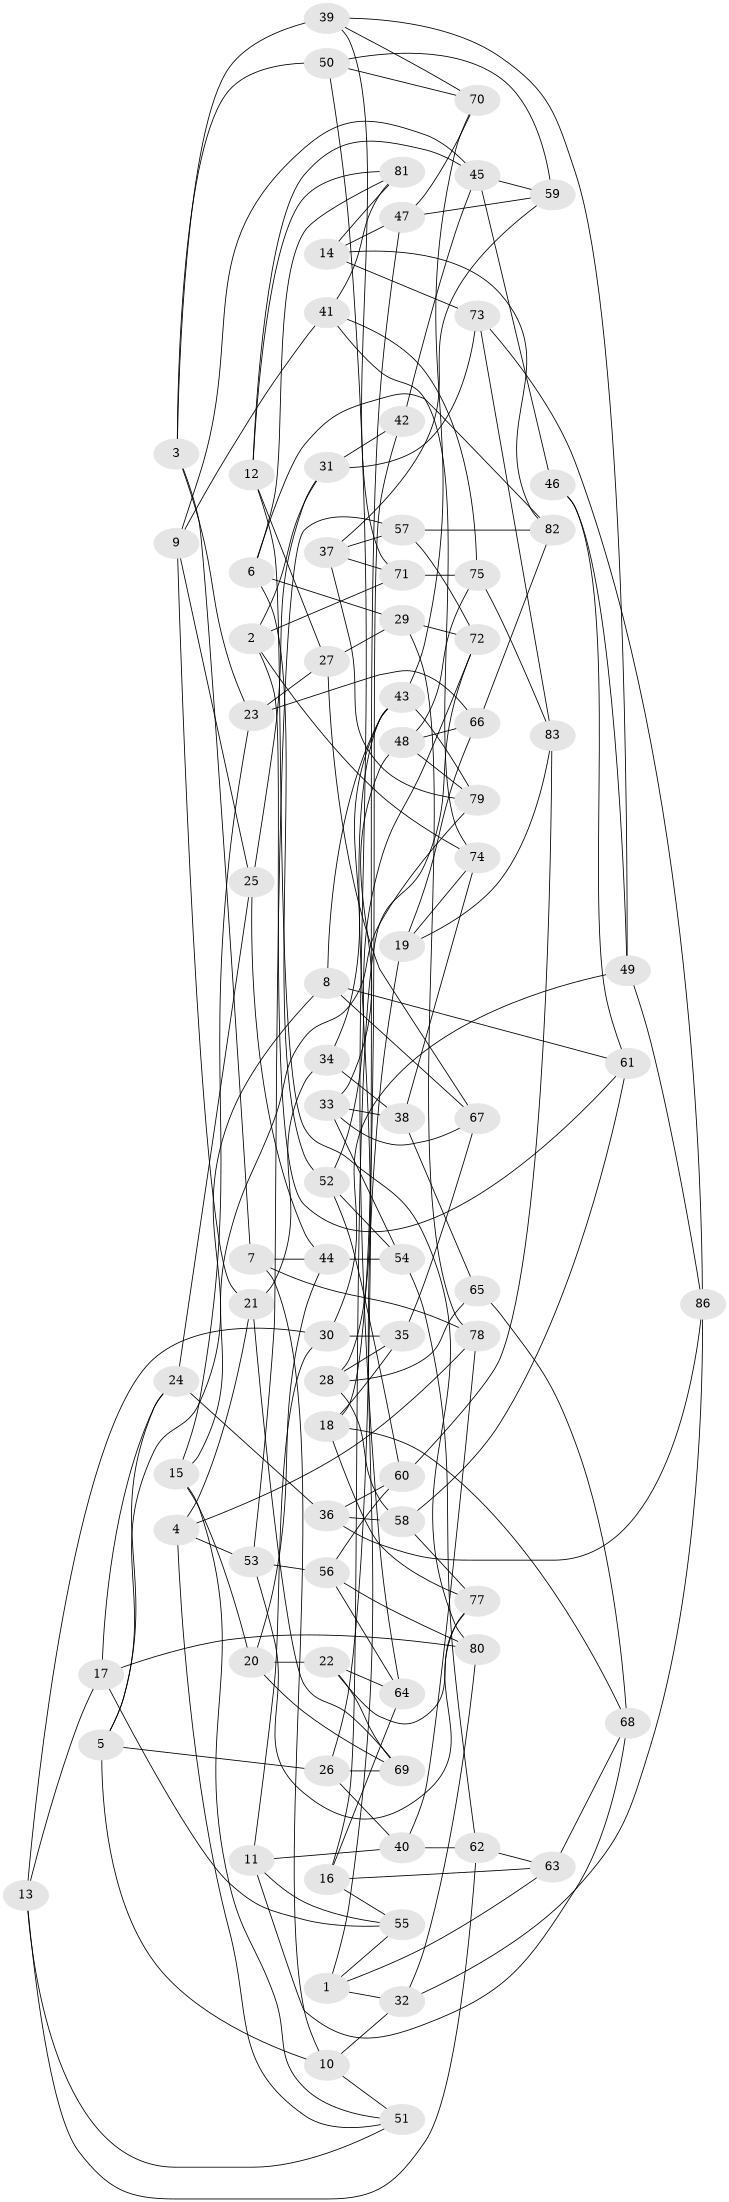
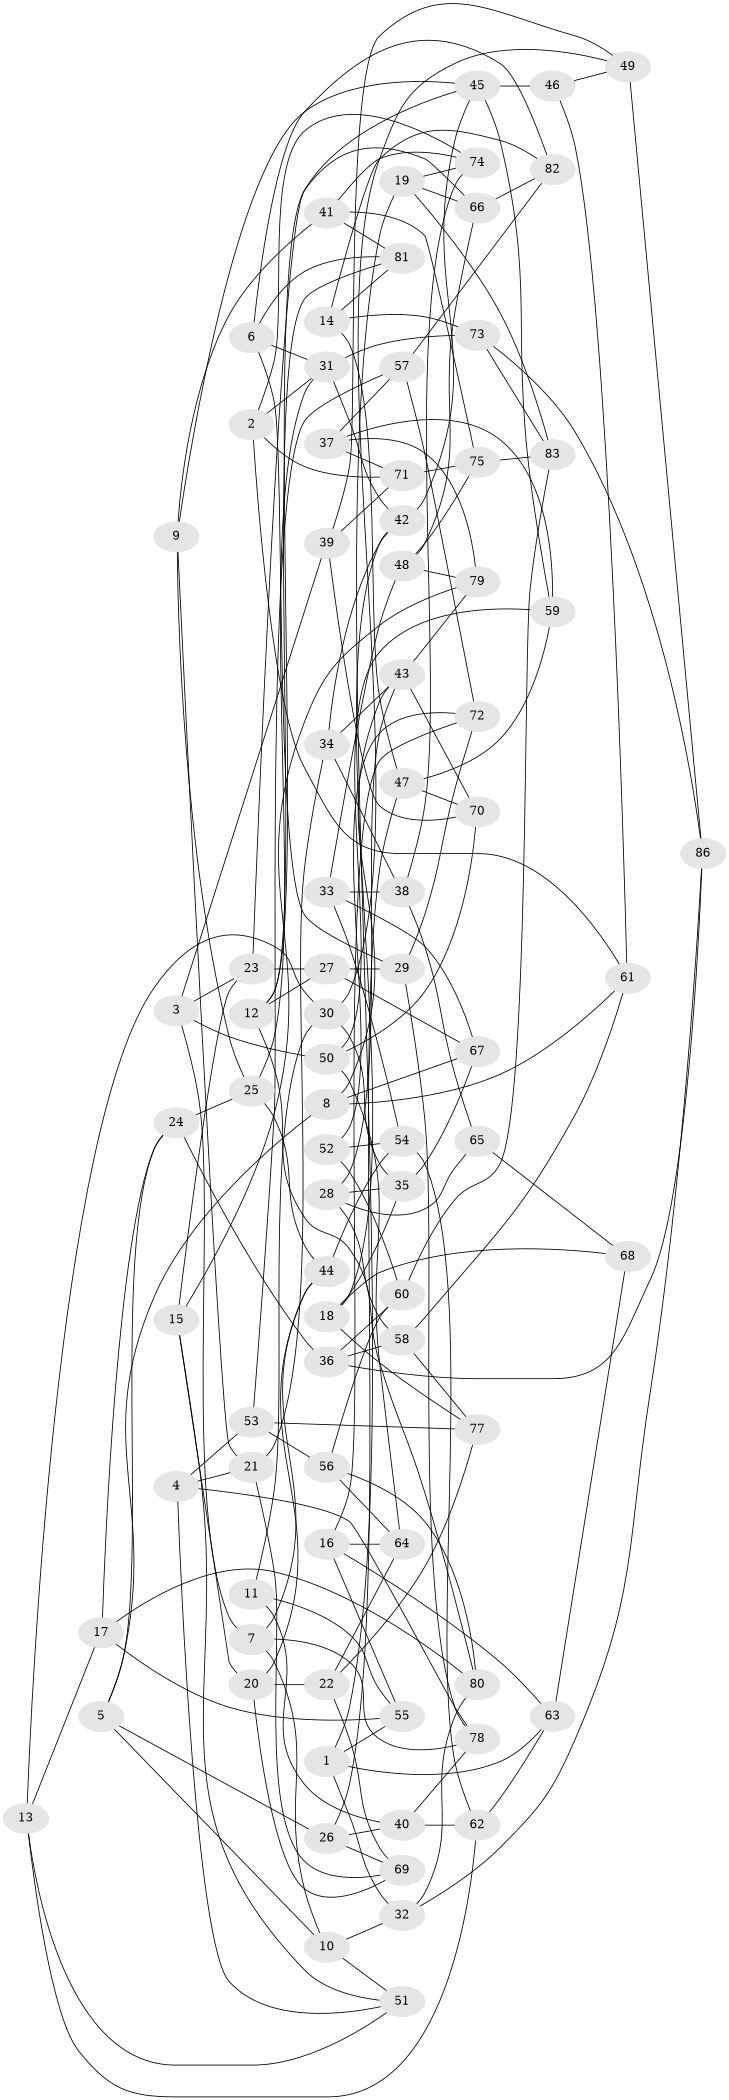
edge "42" -- "34": added
edge "6" -- "52": now "6" -- "31"
edge "68" -- "11": removed
